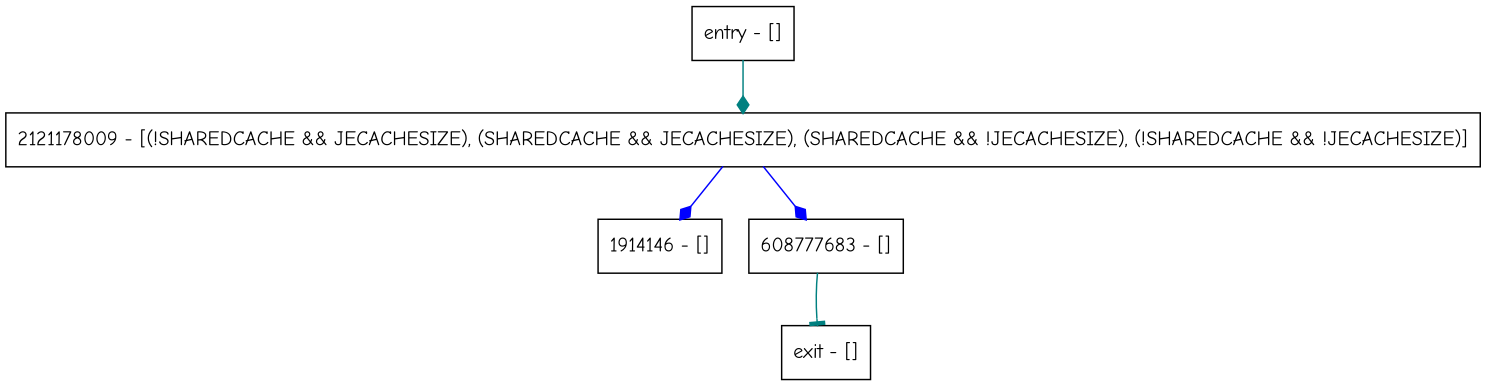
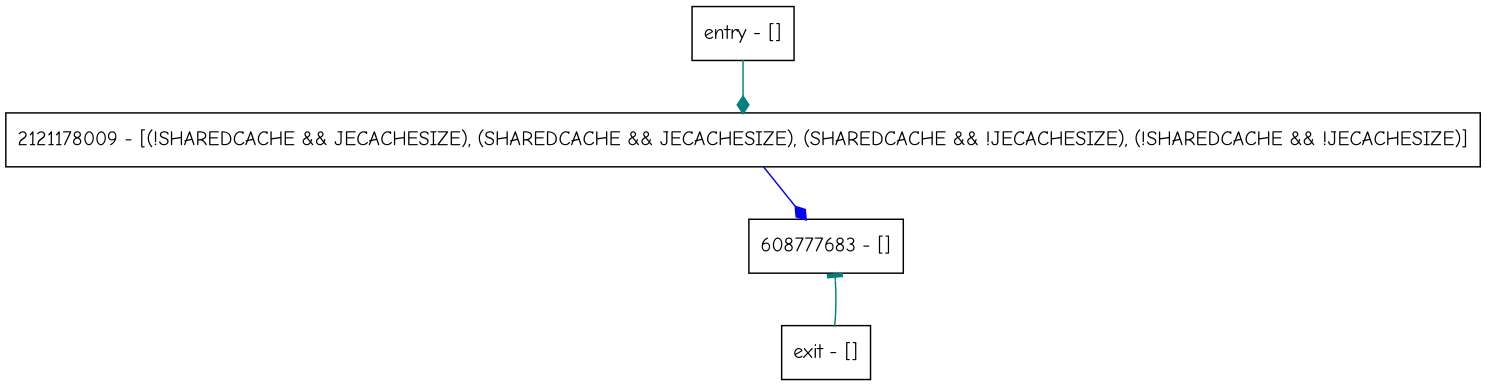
node "1914146 - []": removed
edge "608777683 - []" -> "exit - []": reversed
